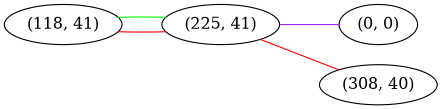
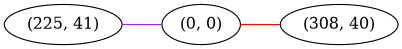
node "(118, 41)": removed
edge "(225, 41)" -- "(308, 40)": now "(0, 0)" -- "(308, 40)"
